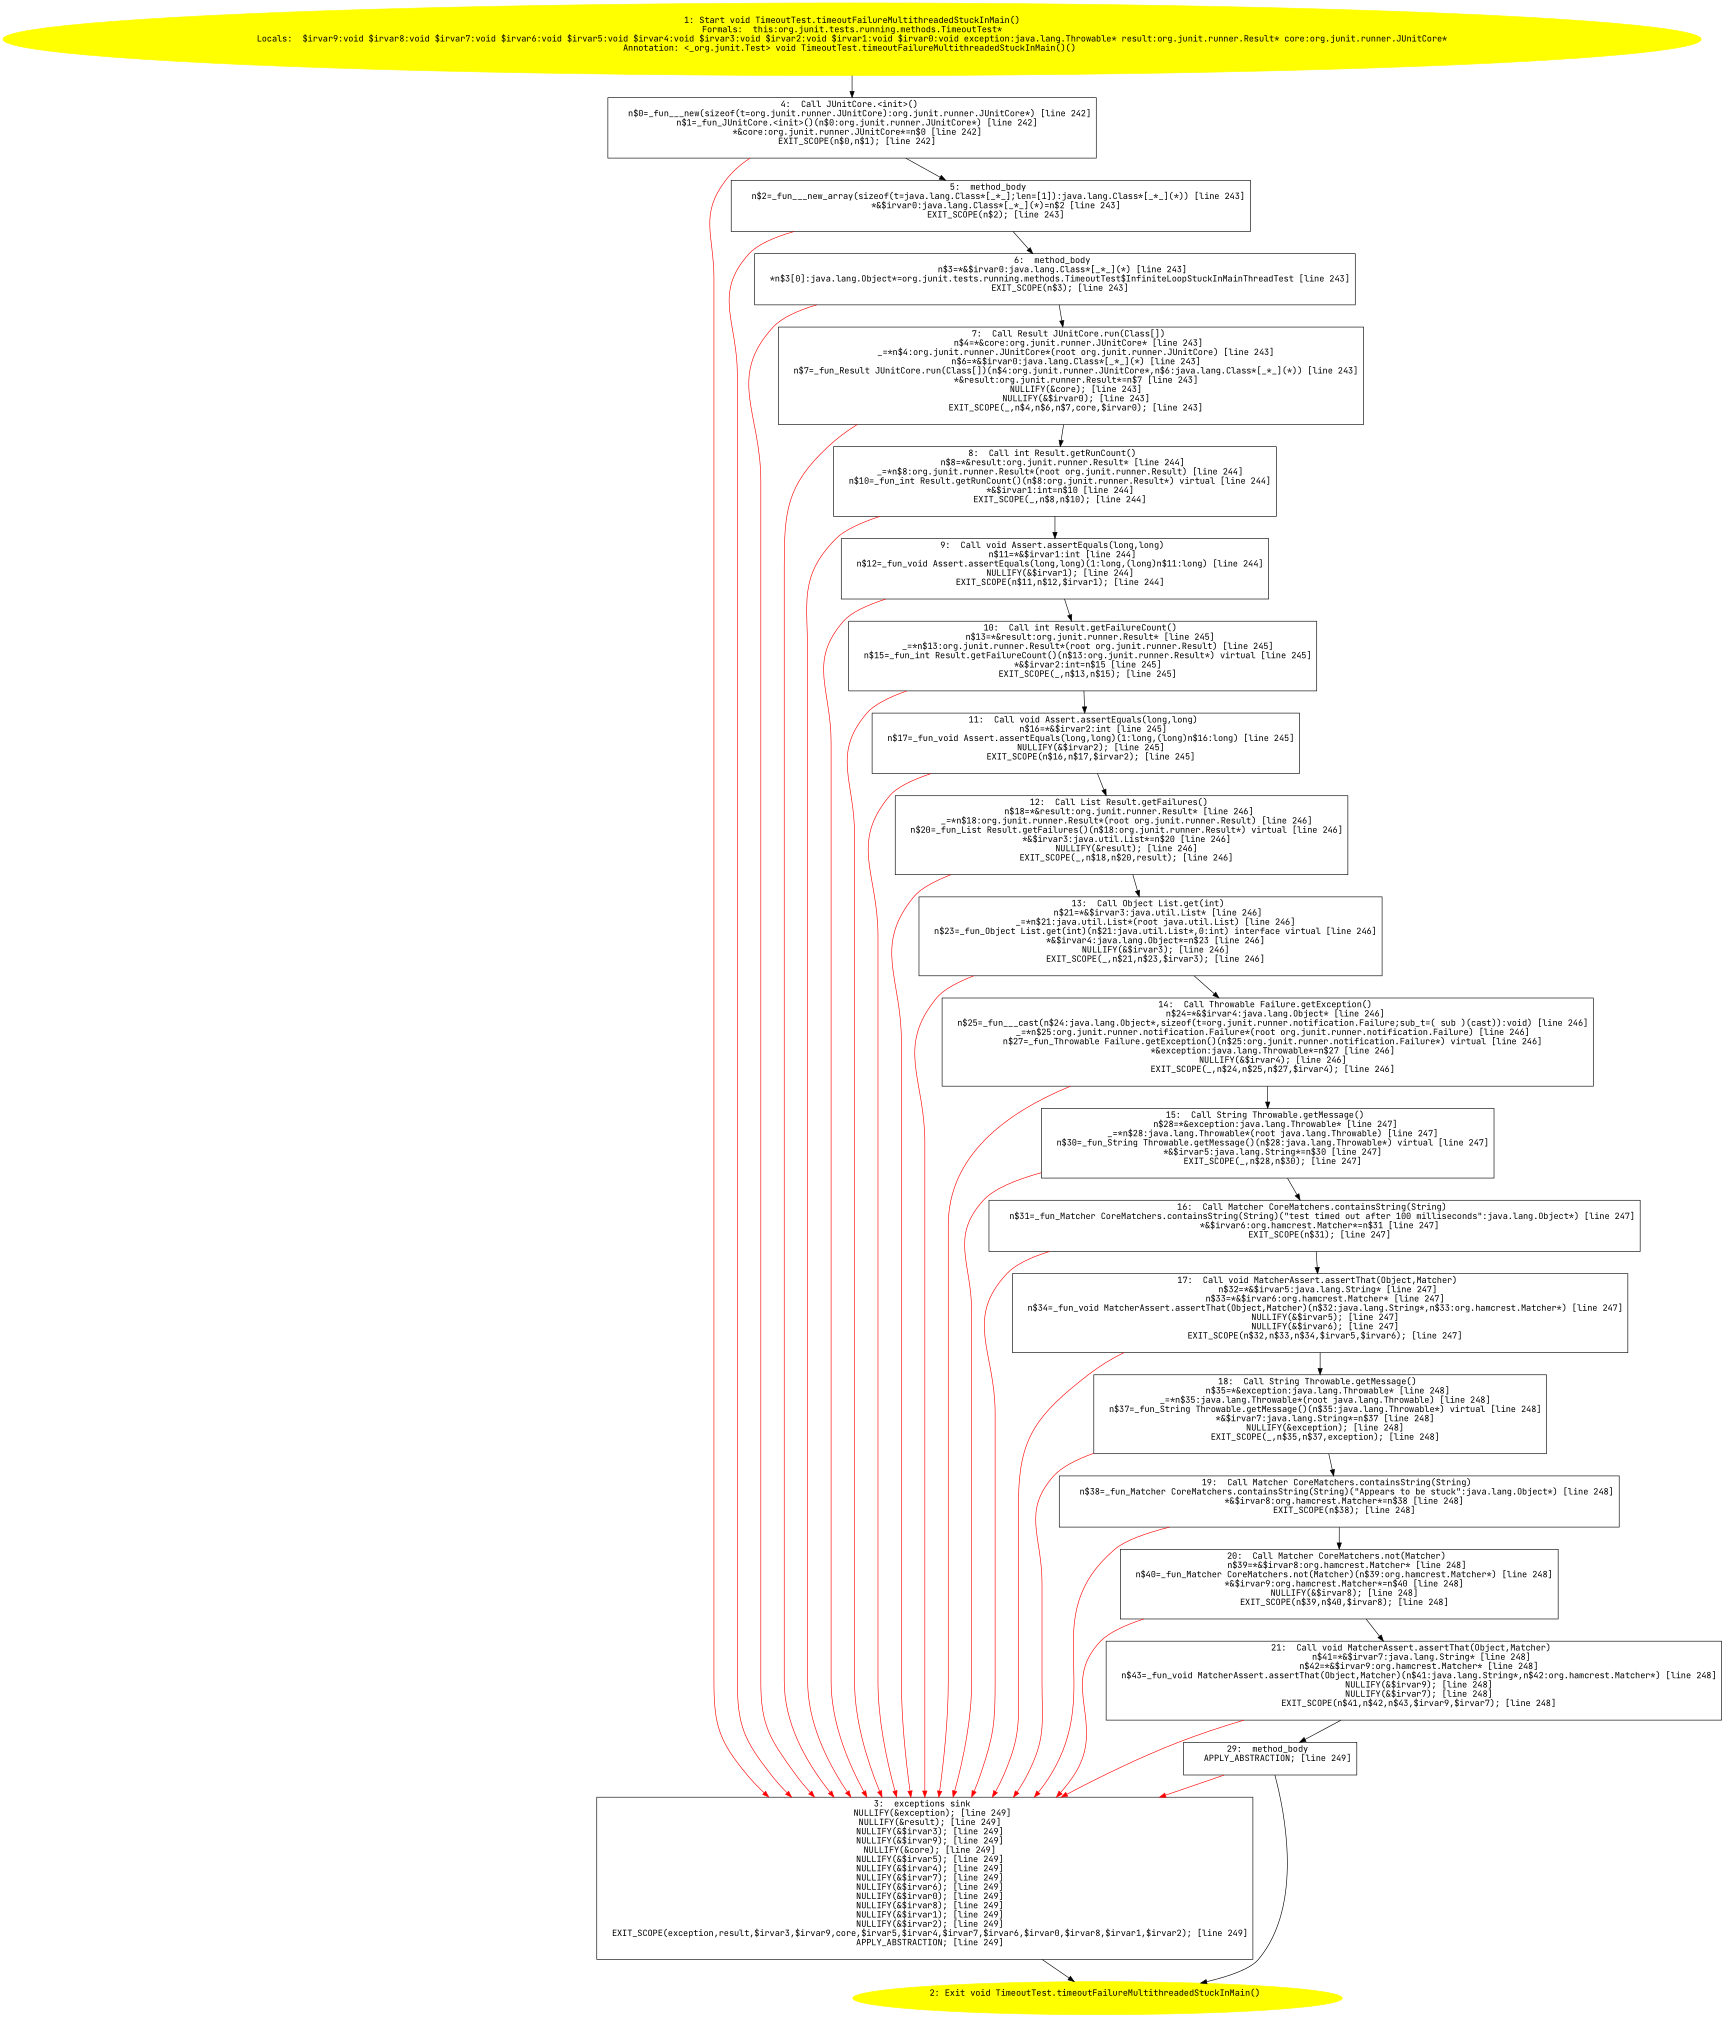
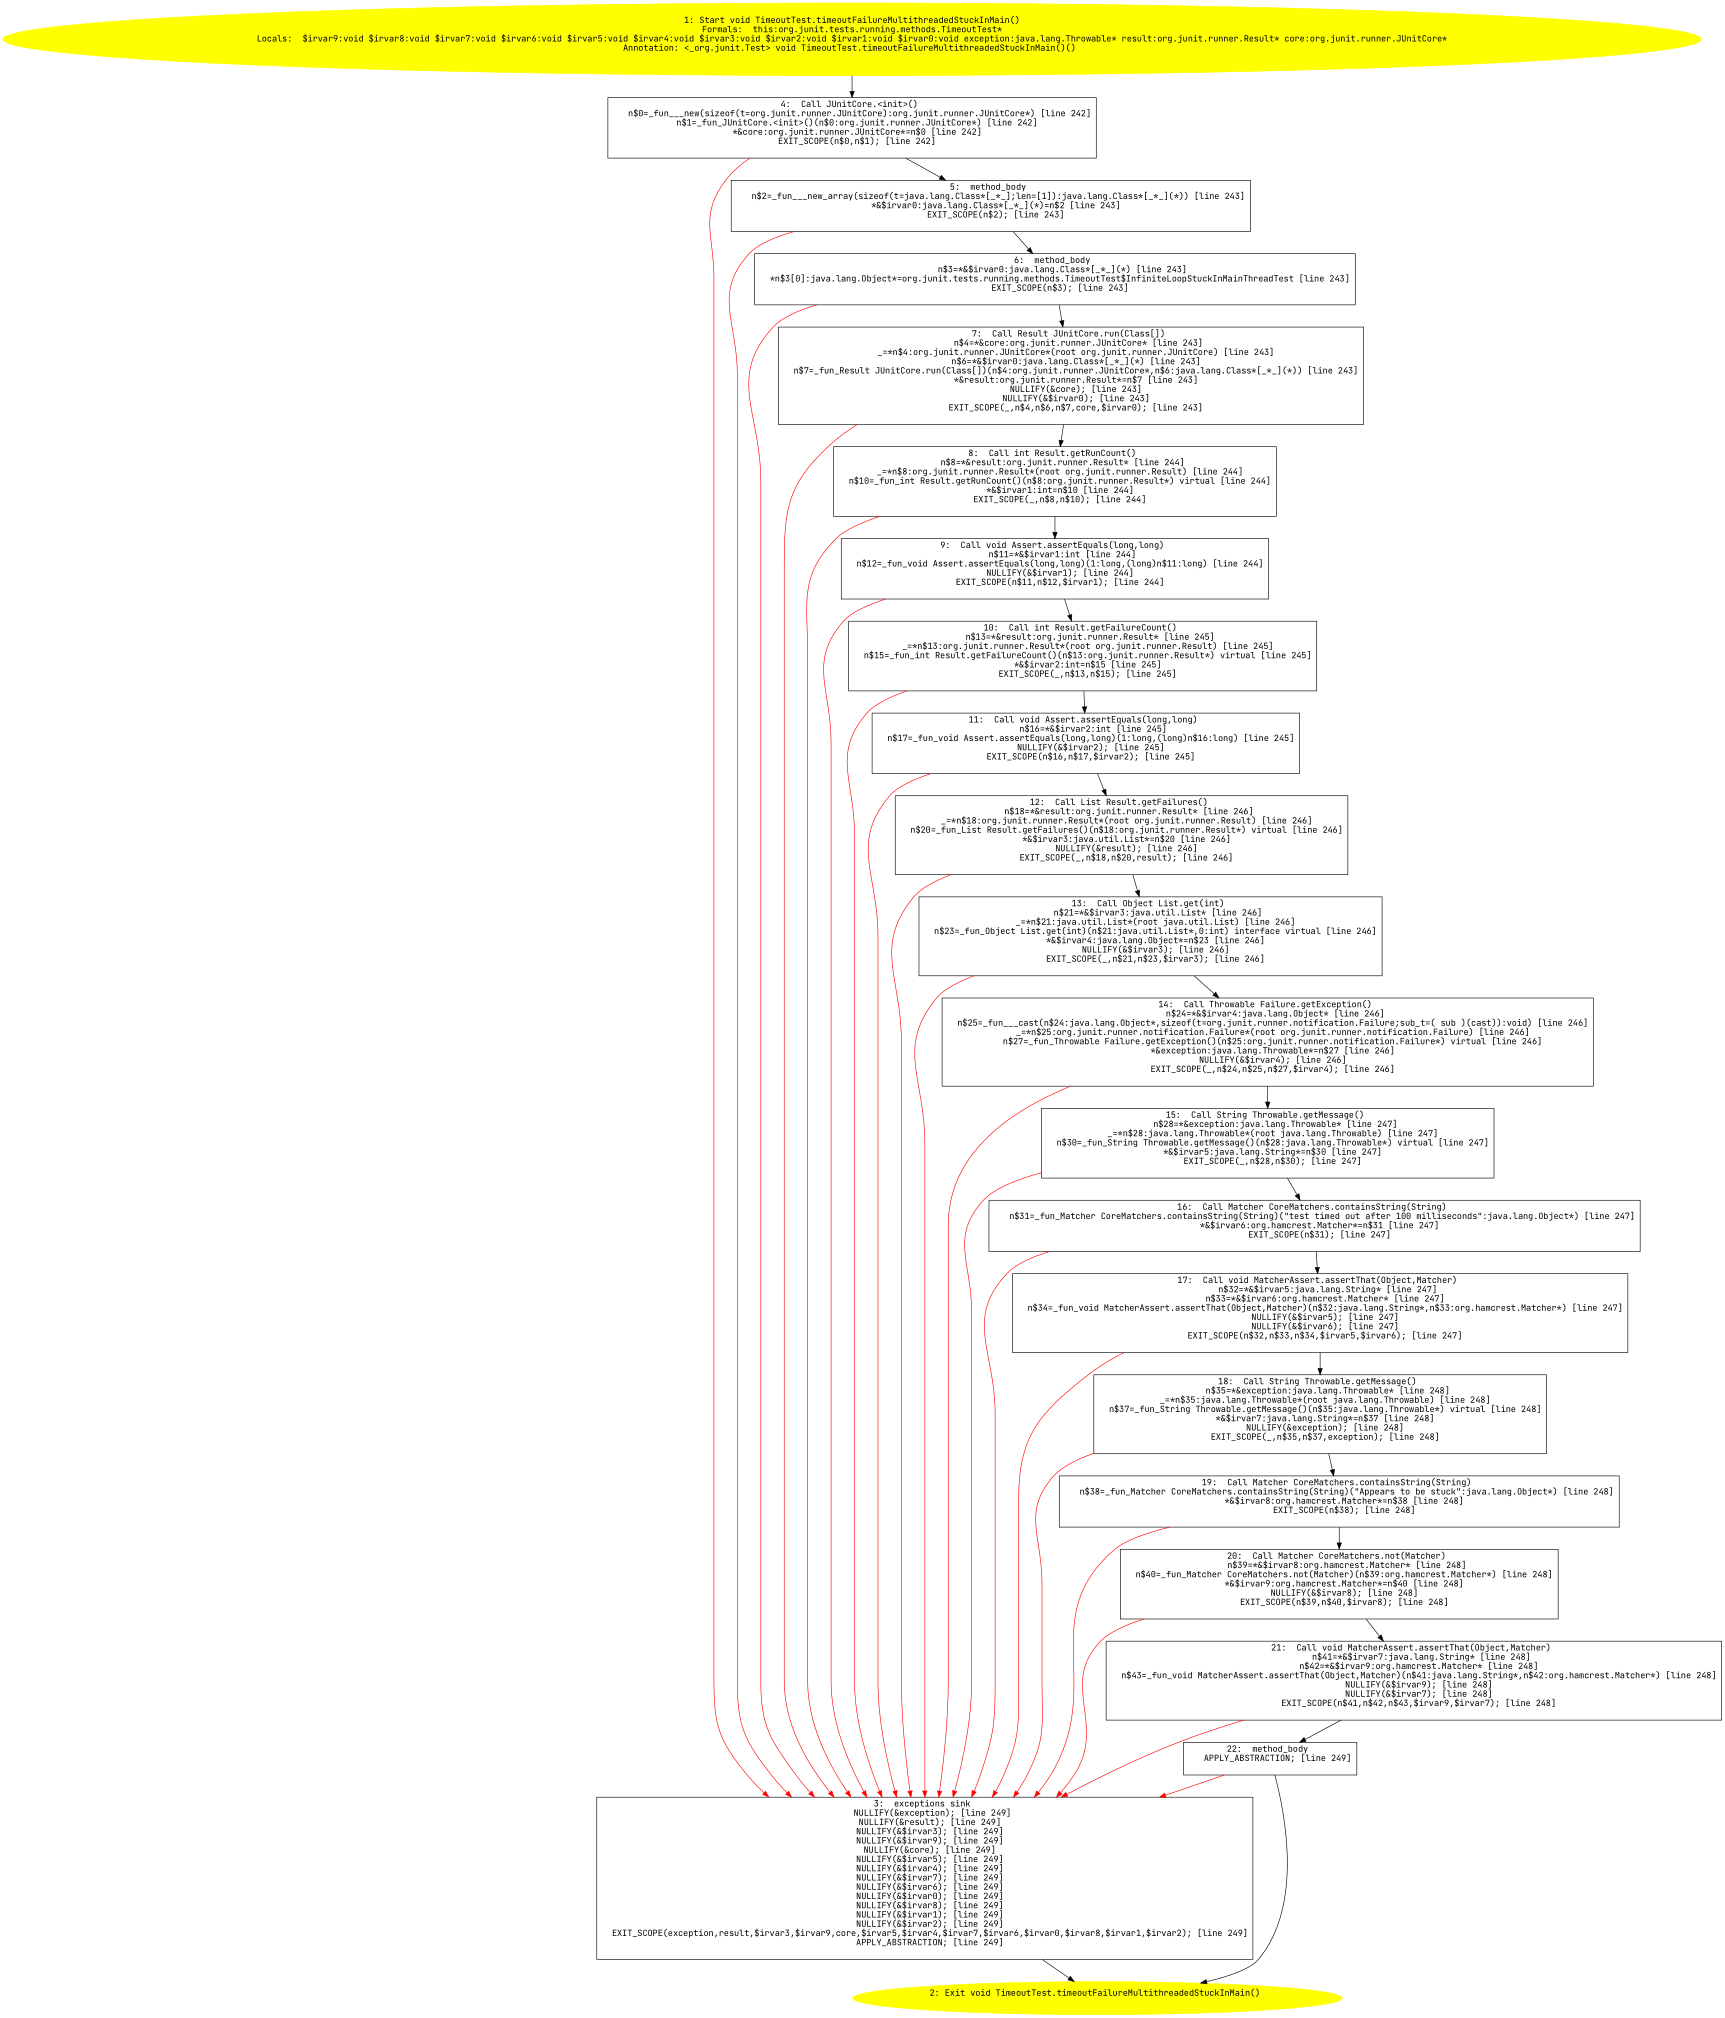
node "29:  method_body APPLY_ABSTRACTION; [line 249]": label "29:  method_body APPLY_ABSTRACTION; [line 249]" -> "22:  method_body APPLY_ABSTRACTION; [line 249]"
